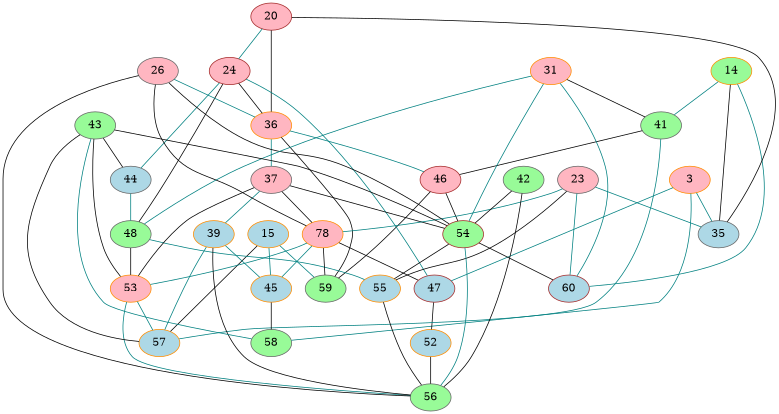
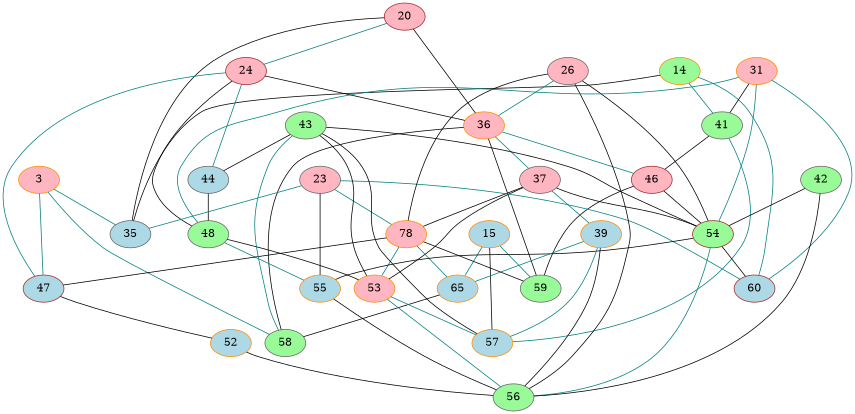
edge "36" -- "58": added
edge "44" -- "48": color teal -> black
node "45": label "45" -> "65"
